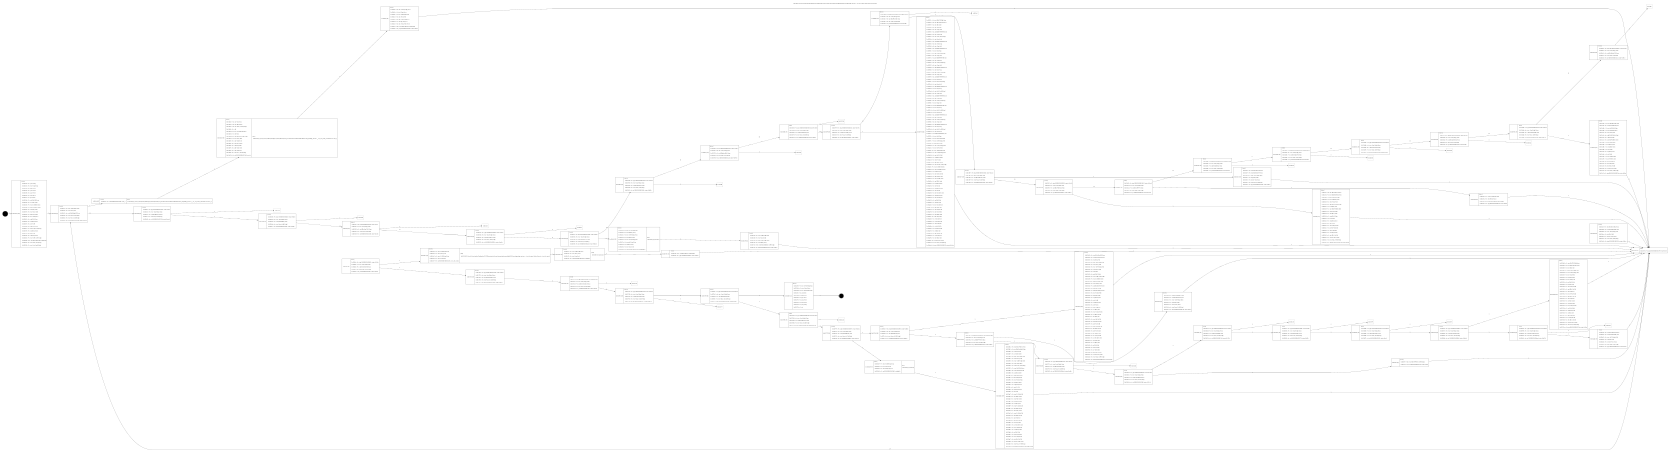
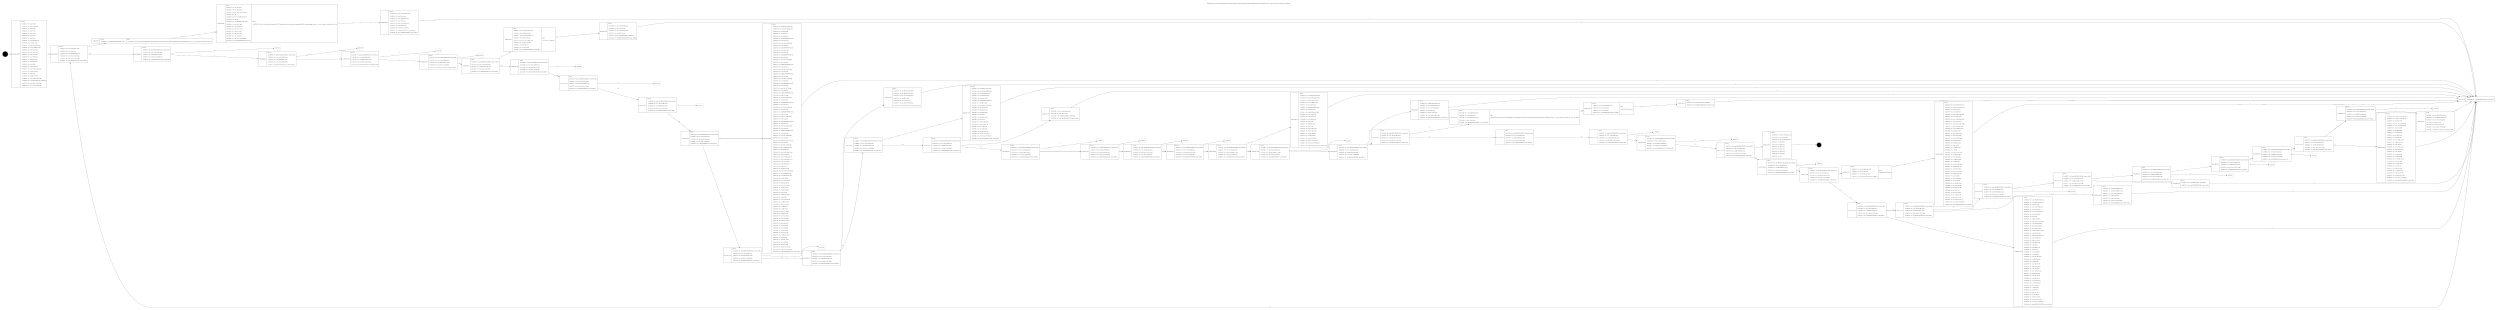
node "0x4016d3 [28]": added
